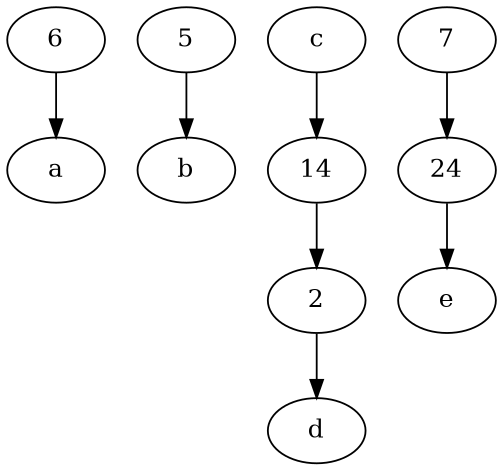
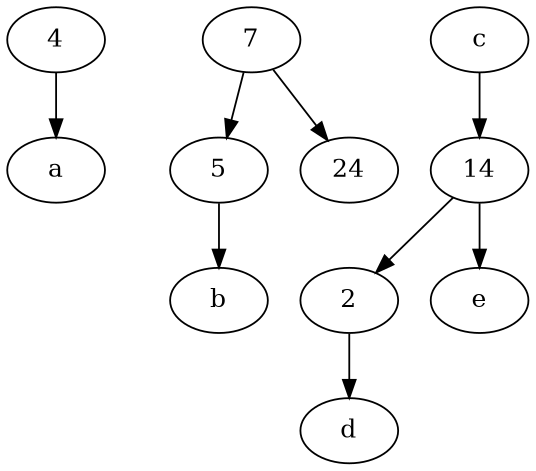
node "6": label "6" -> "4"
edge "7" -> "5": added
edge "24" -> "e": now "14" -> "e"
